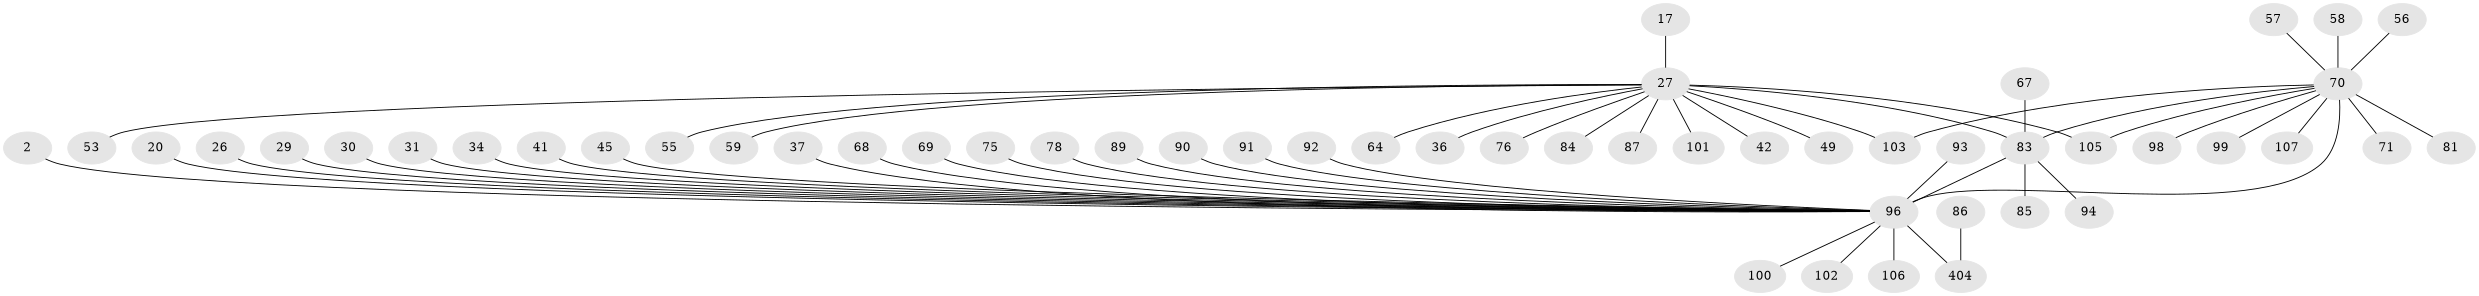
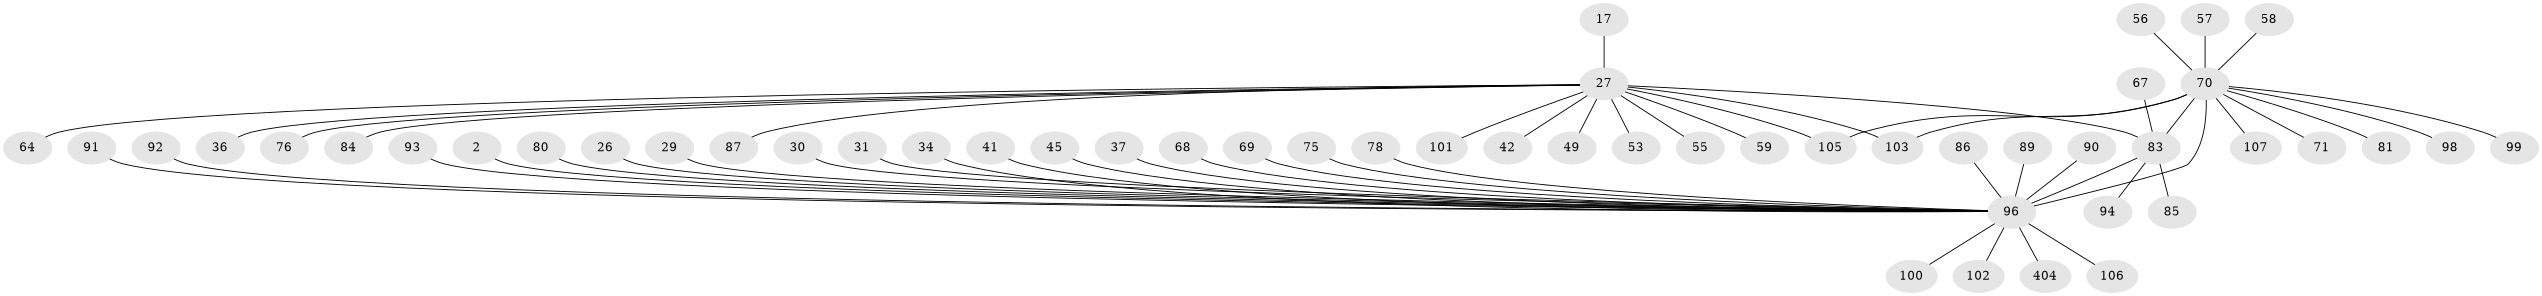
node "20": label "20" -> "80"
edge "86" -- "404": now "86" -- "96"
